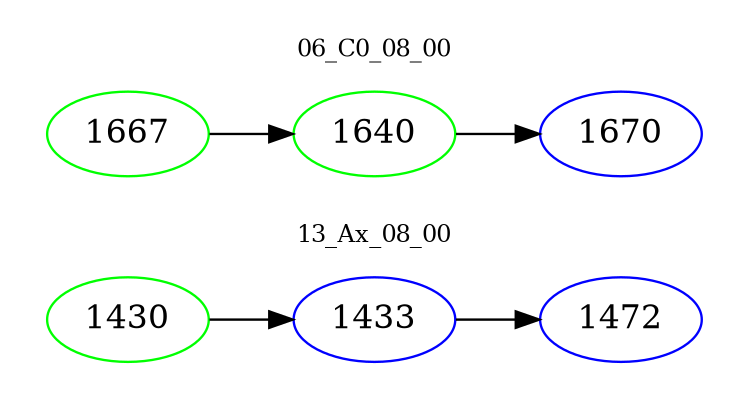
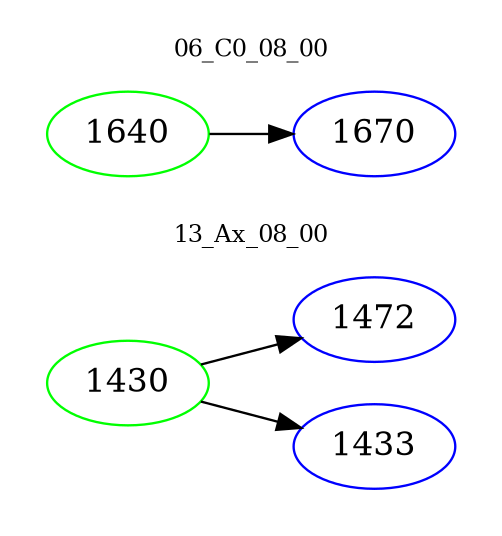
node "1667": removed
edge "1433" -> "1472": now "1430" -> "1472"
